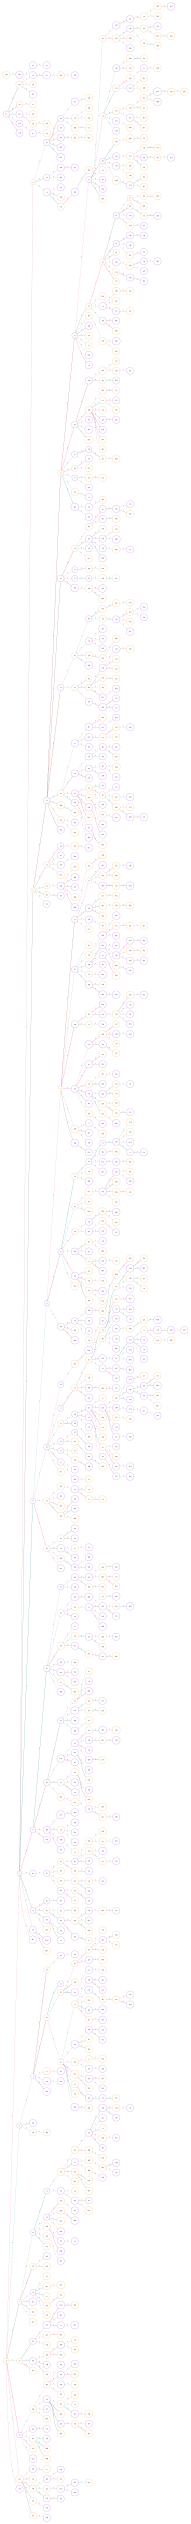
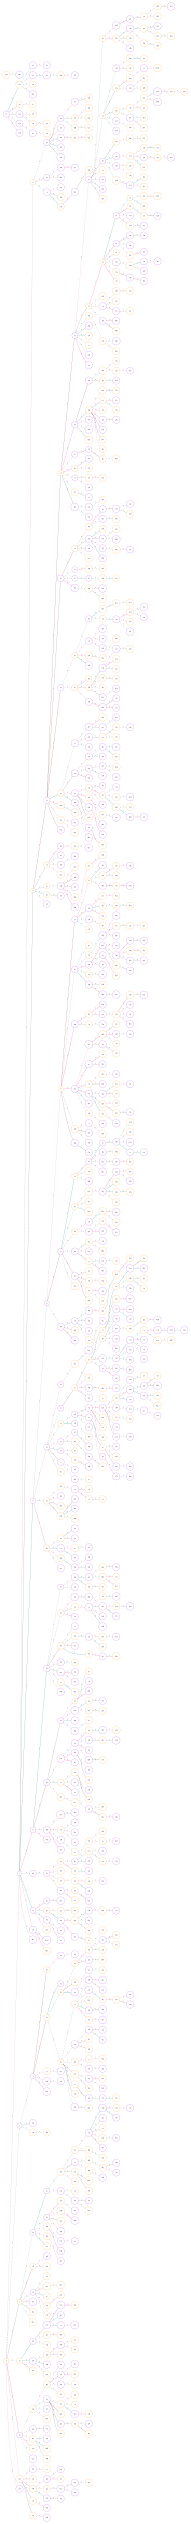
edge "625" -- "851": now "162" -- "851"
